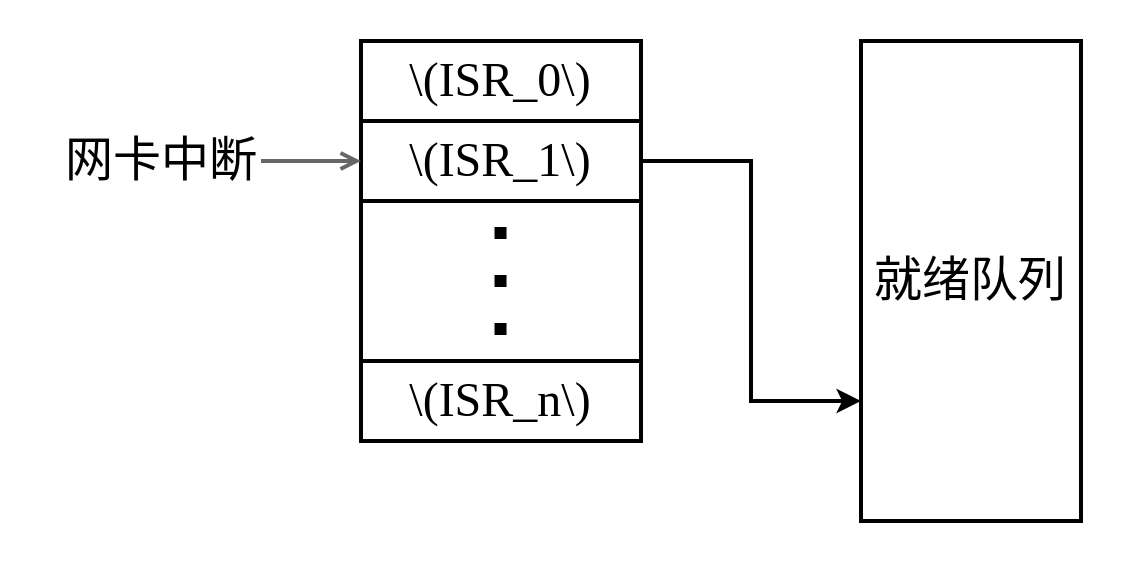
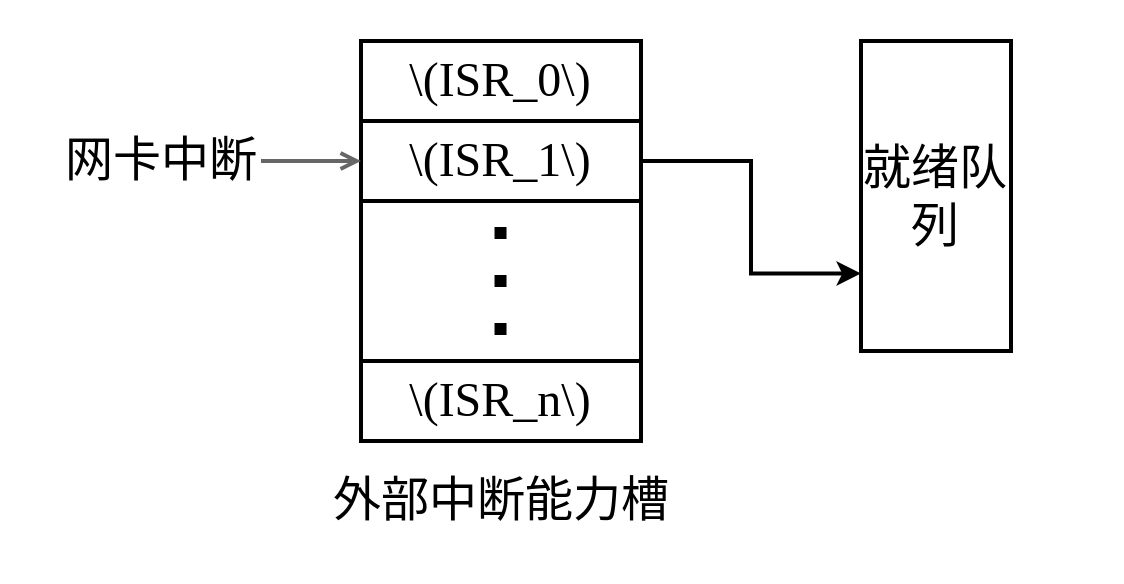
node "就绪队列": size 220x480 -> 150x310
node "外部中断能力槽": added
